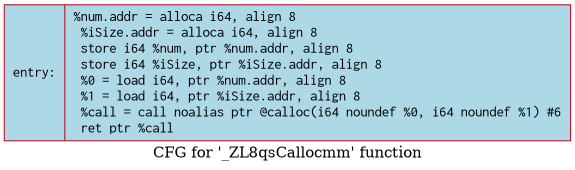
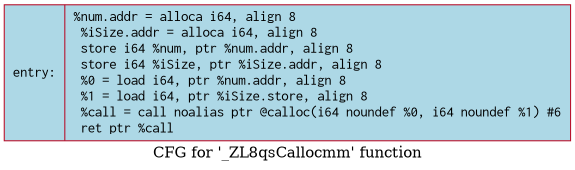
node "entry:": text "%1 = load i64, ptr %iSize.addr, align 8" -> "%1 = load i64, ptr %iSize.store, align 8"
